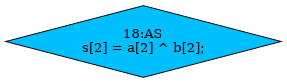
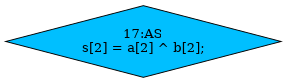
node "18:AS s[2] = a[2] ^ b[2];": label "18:AS s[2] = a[2] ^ b[2];" -> "17:AS s[2] = a[2] ^ b[2];"
